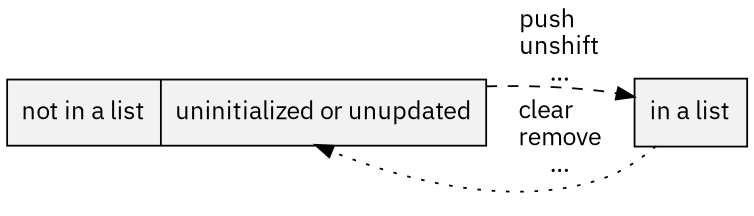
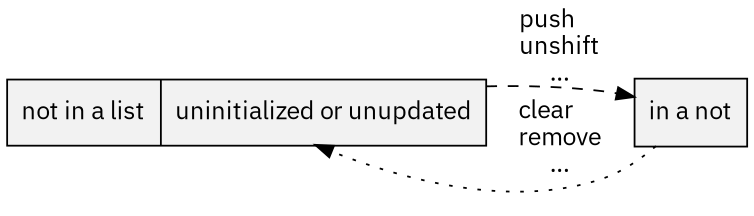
node "in a list": label "in a list" -> "in a not"
